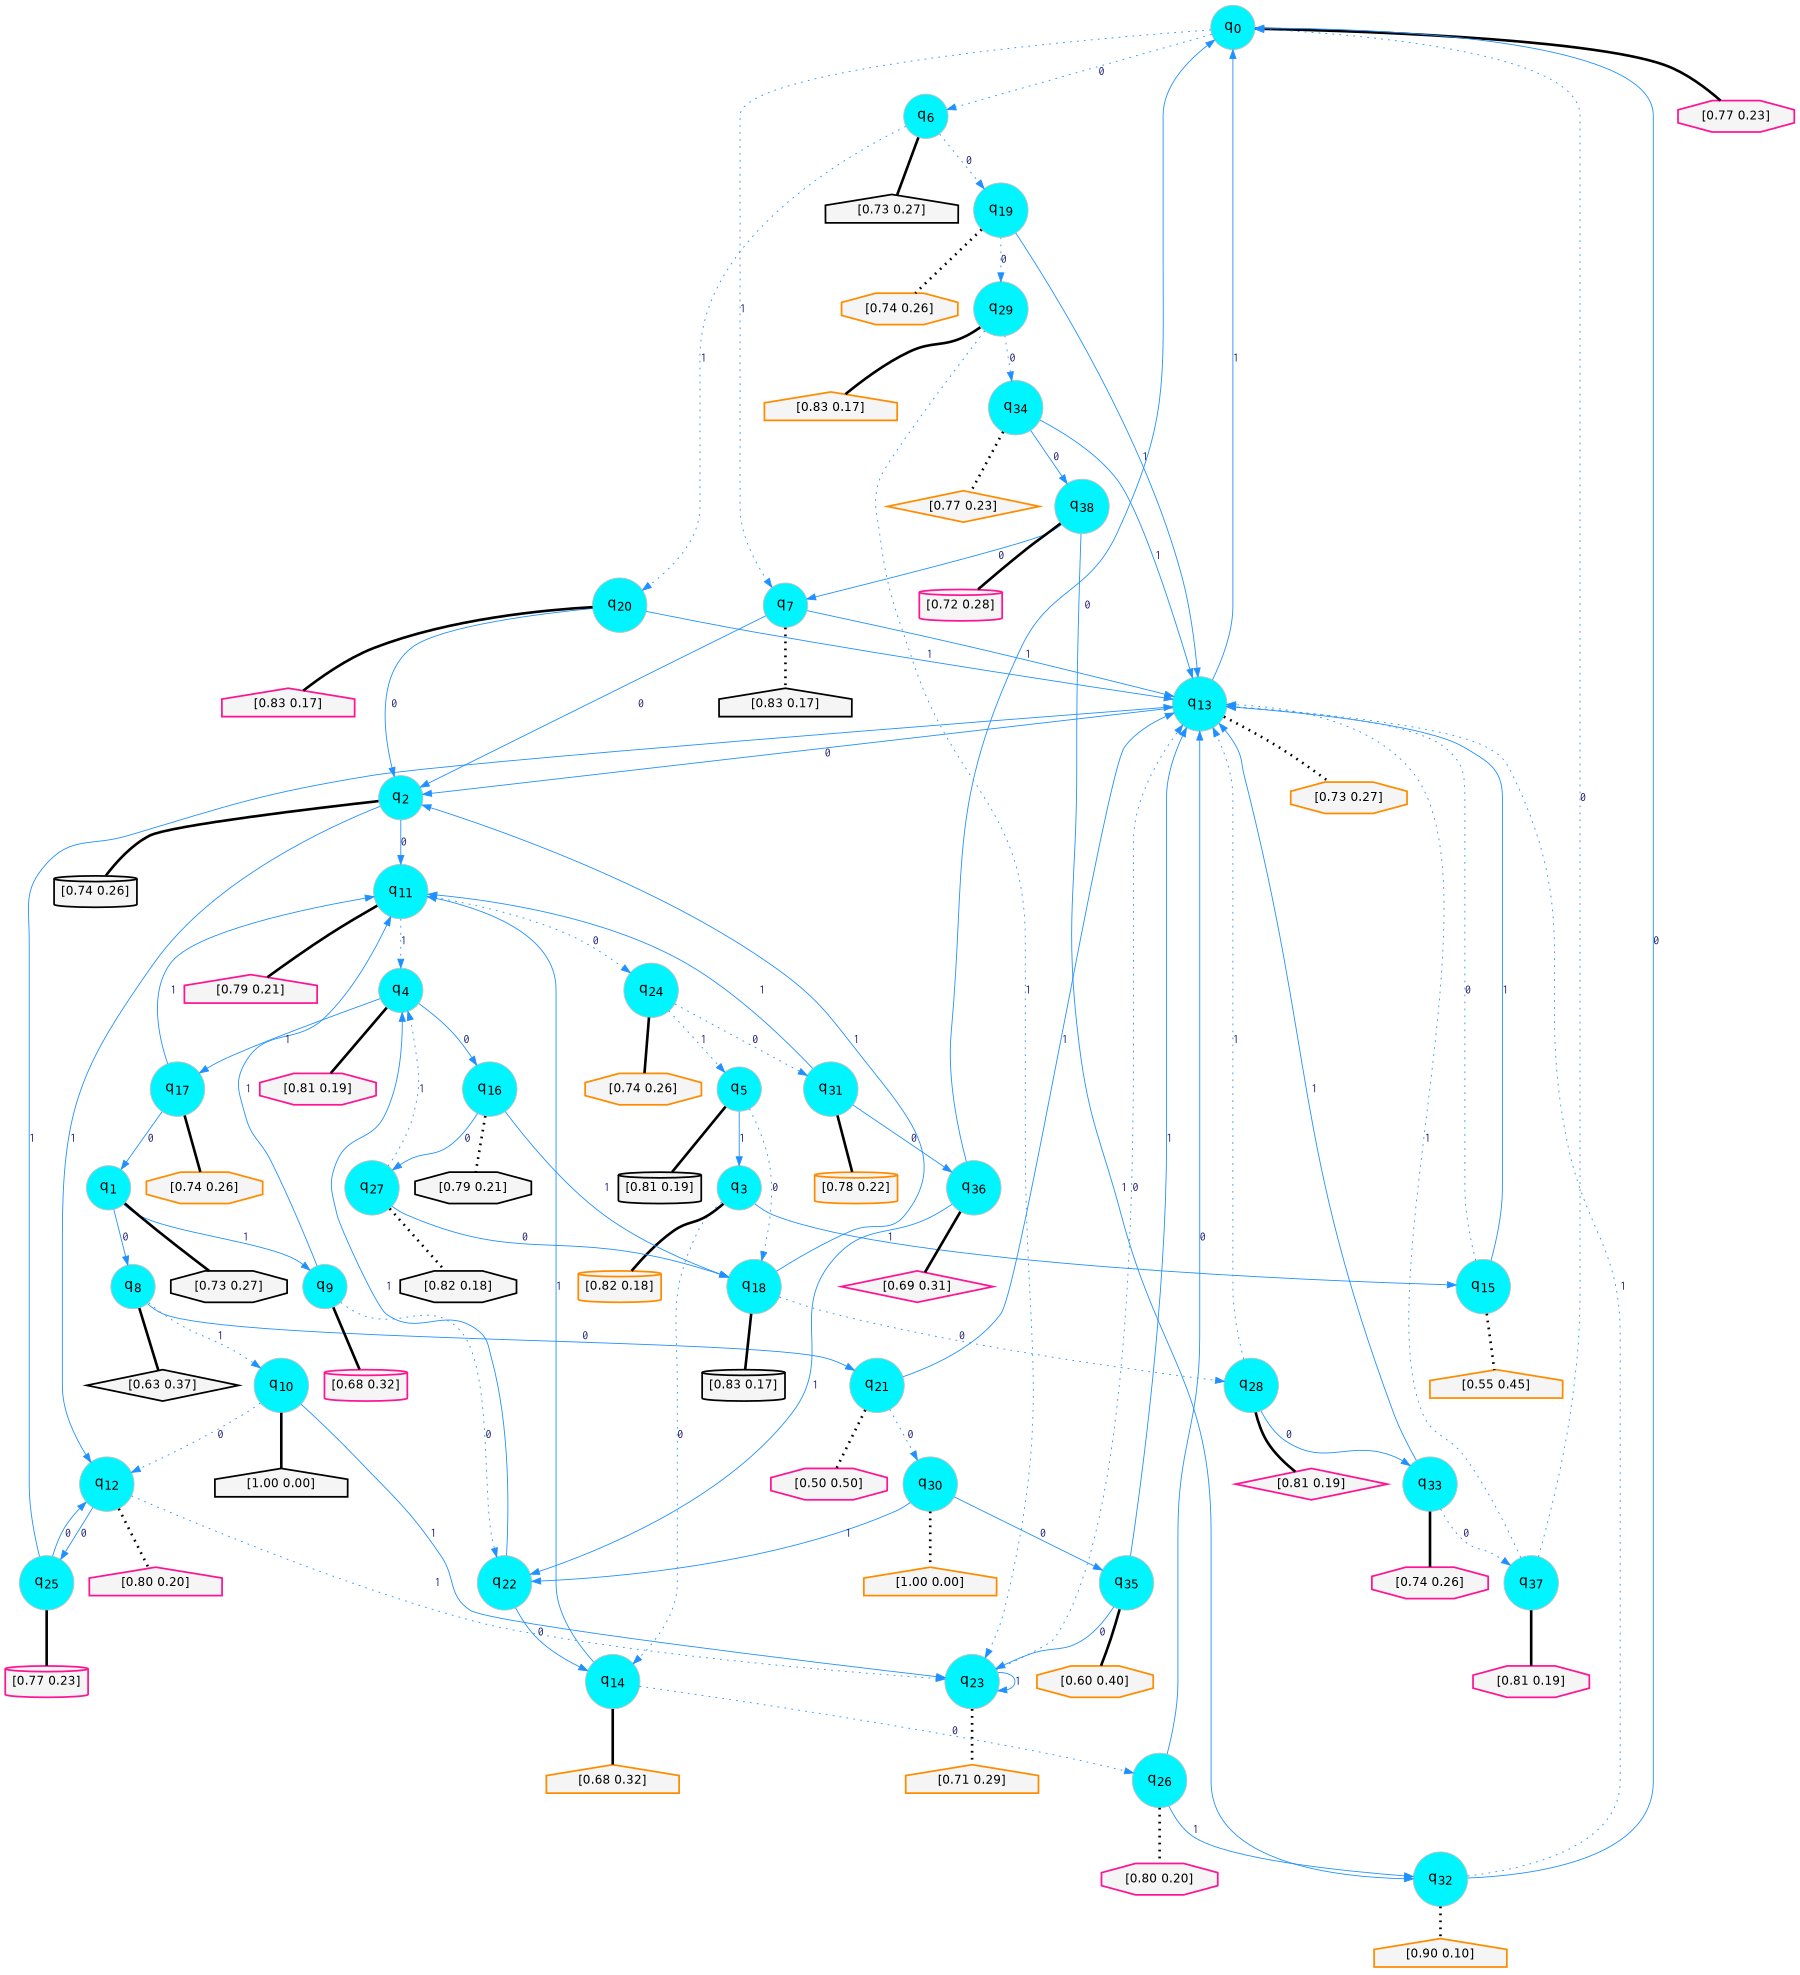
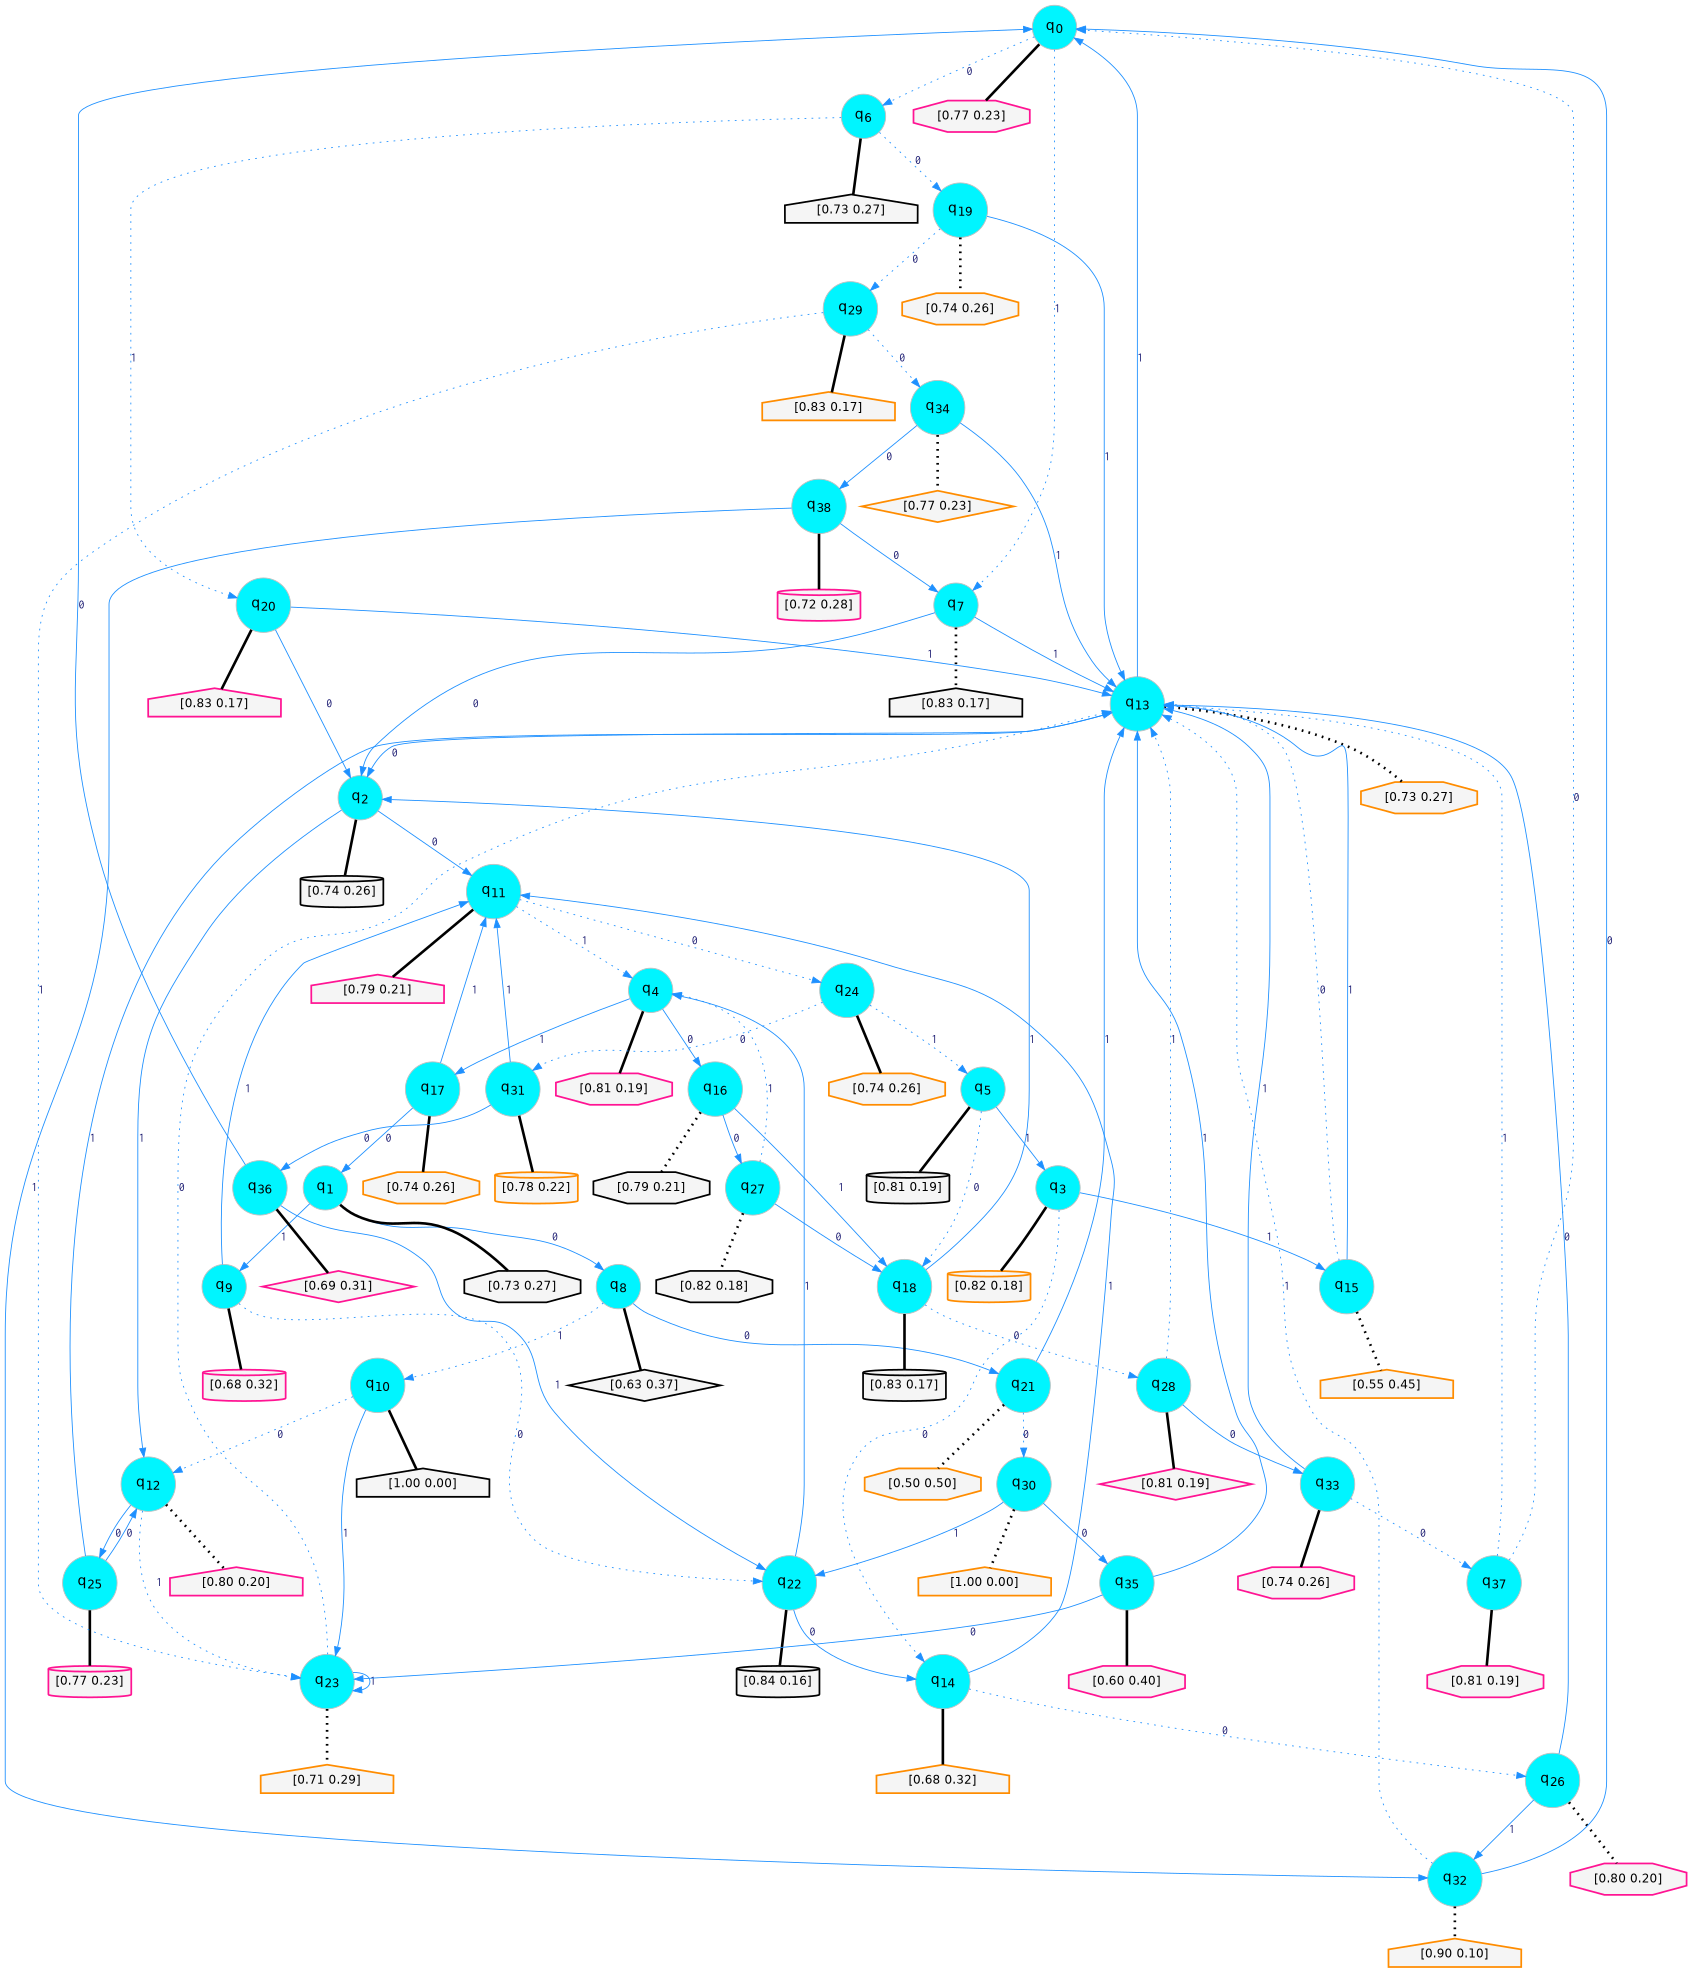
node "[0.50 0.50]": color deeppink -> darkorange
node "[0.84 0.16]": added
node "[0.60 0.40]": color darkorange -> deeppink
